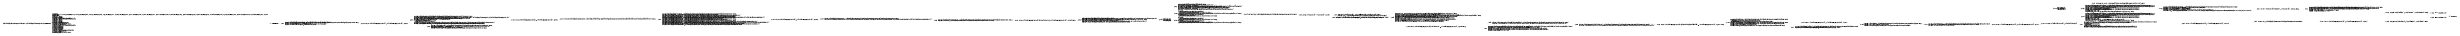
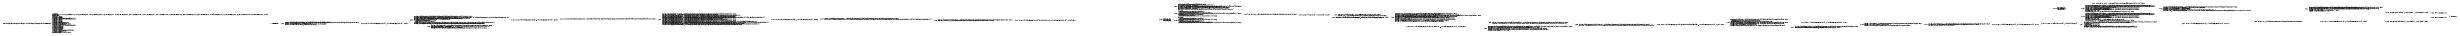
node "98: 0x0174": removed
node "64: 0x0059": removed
